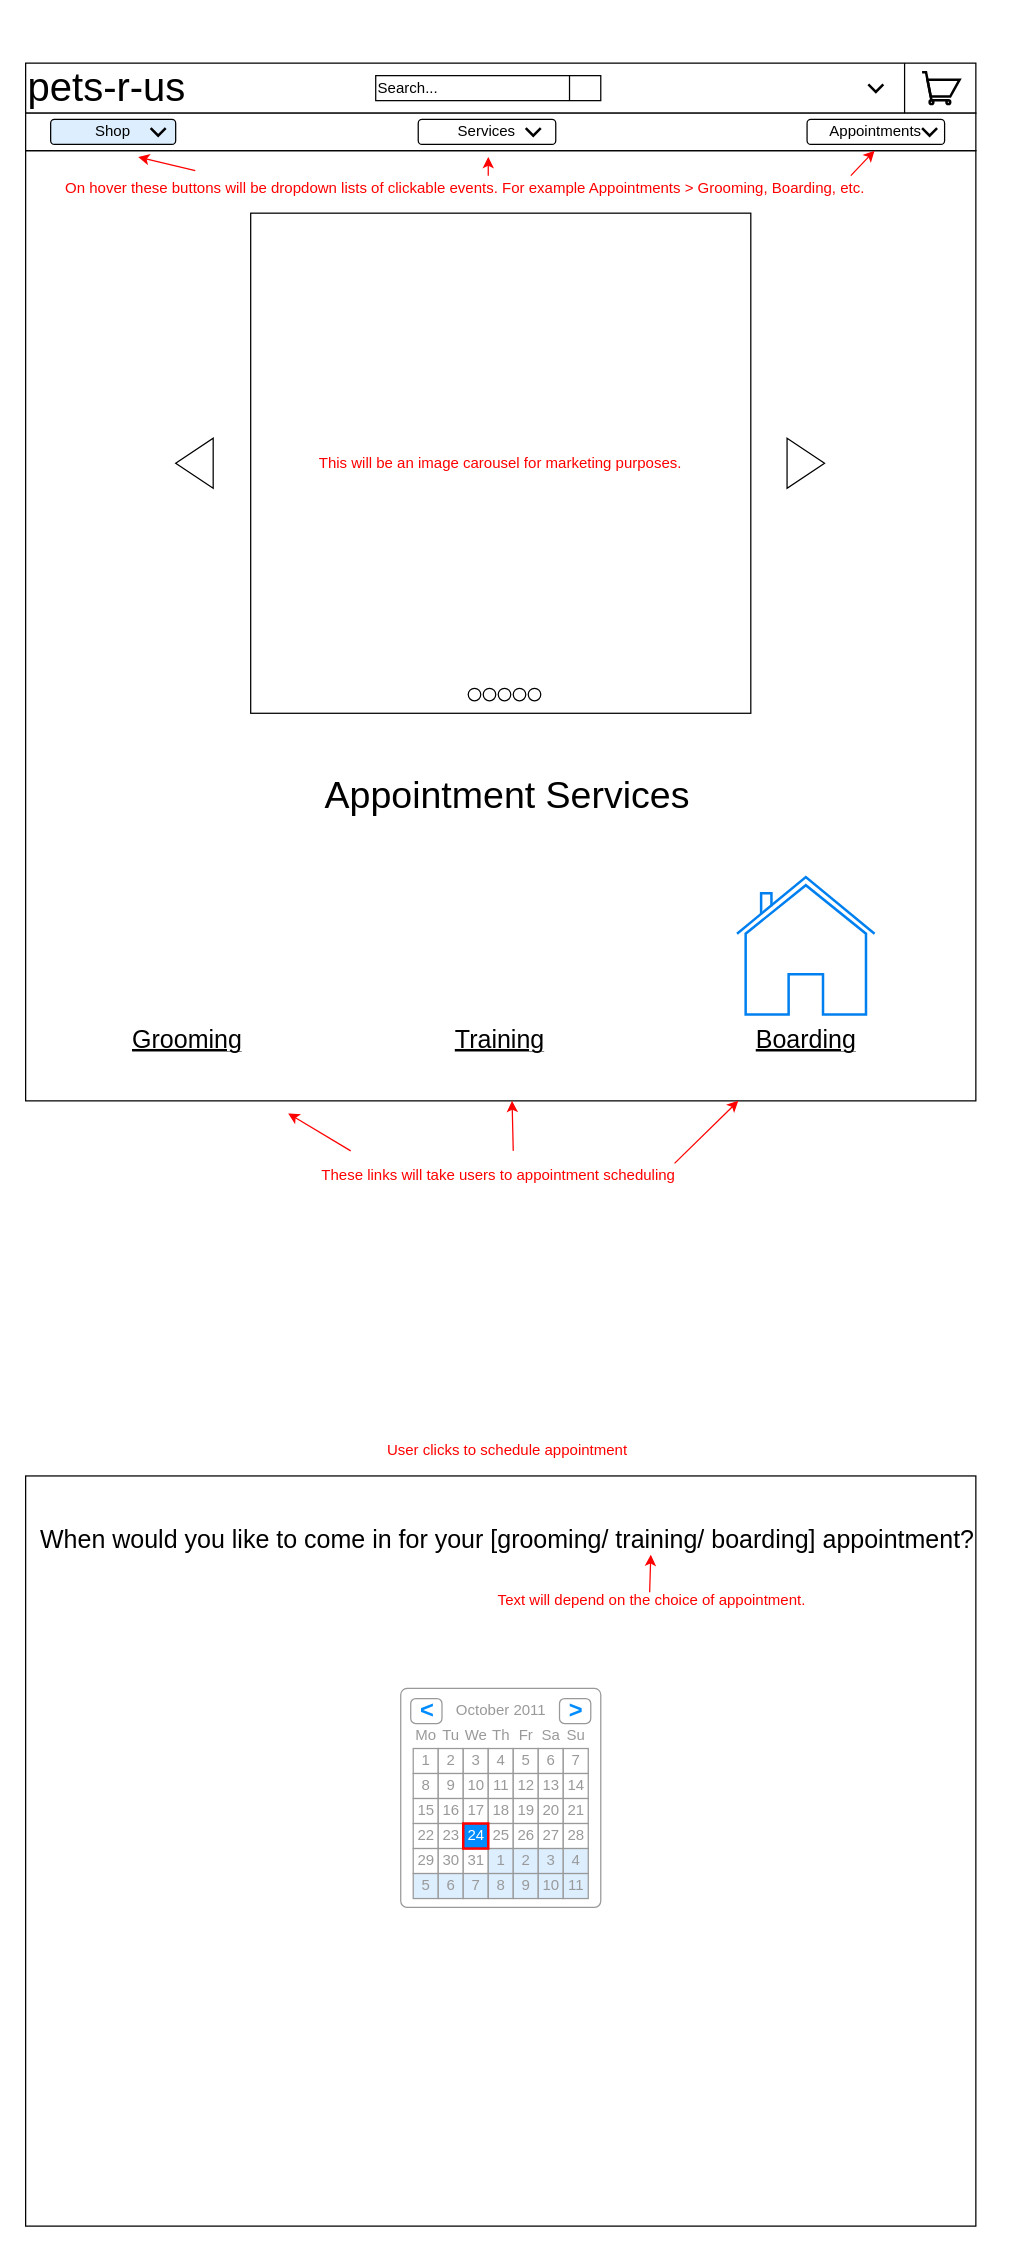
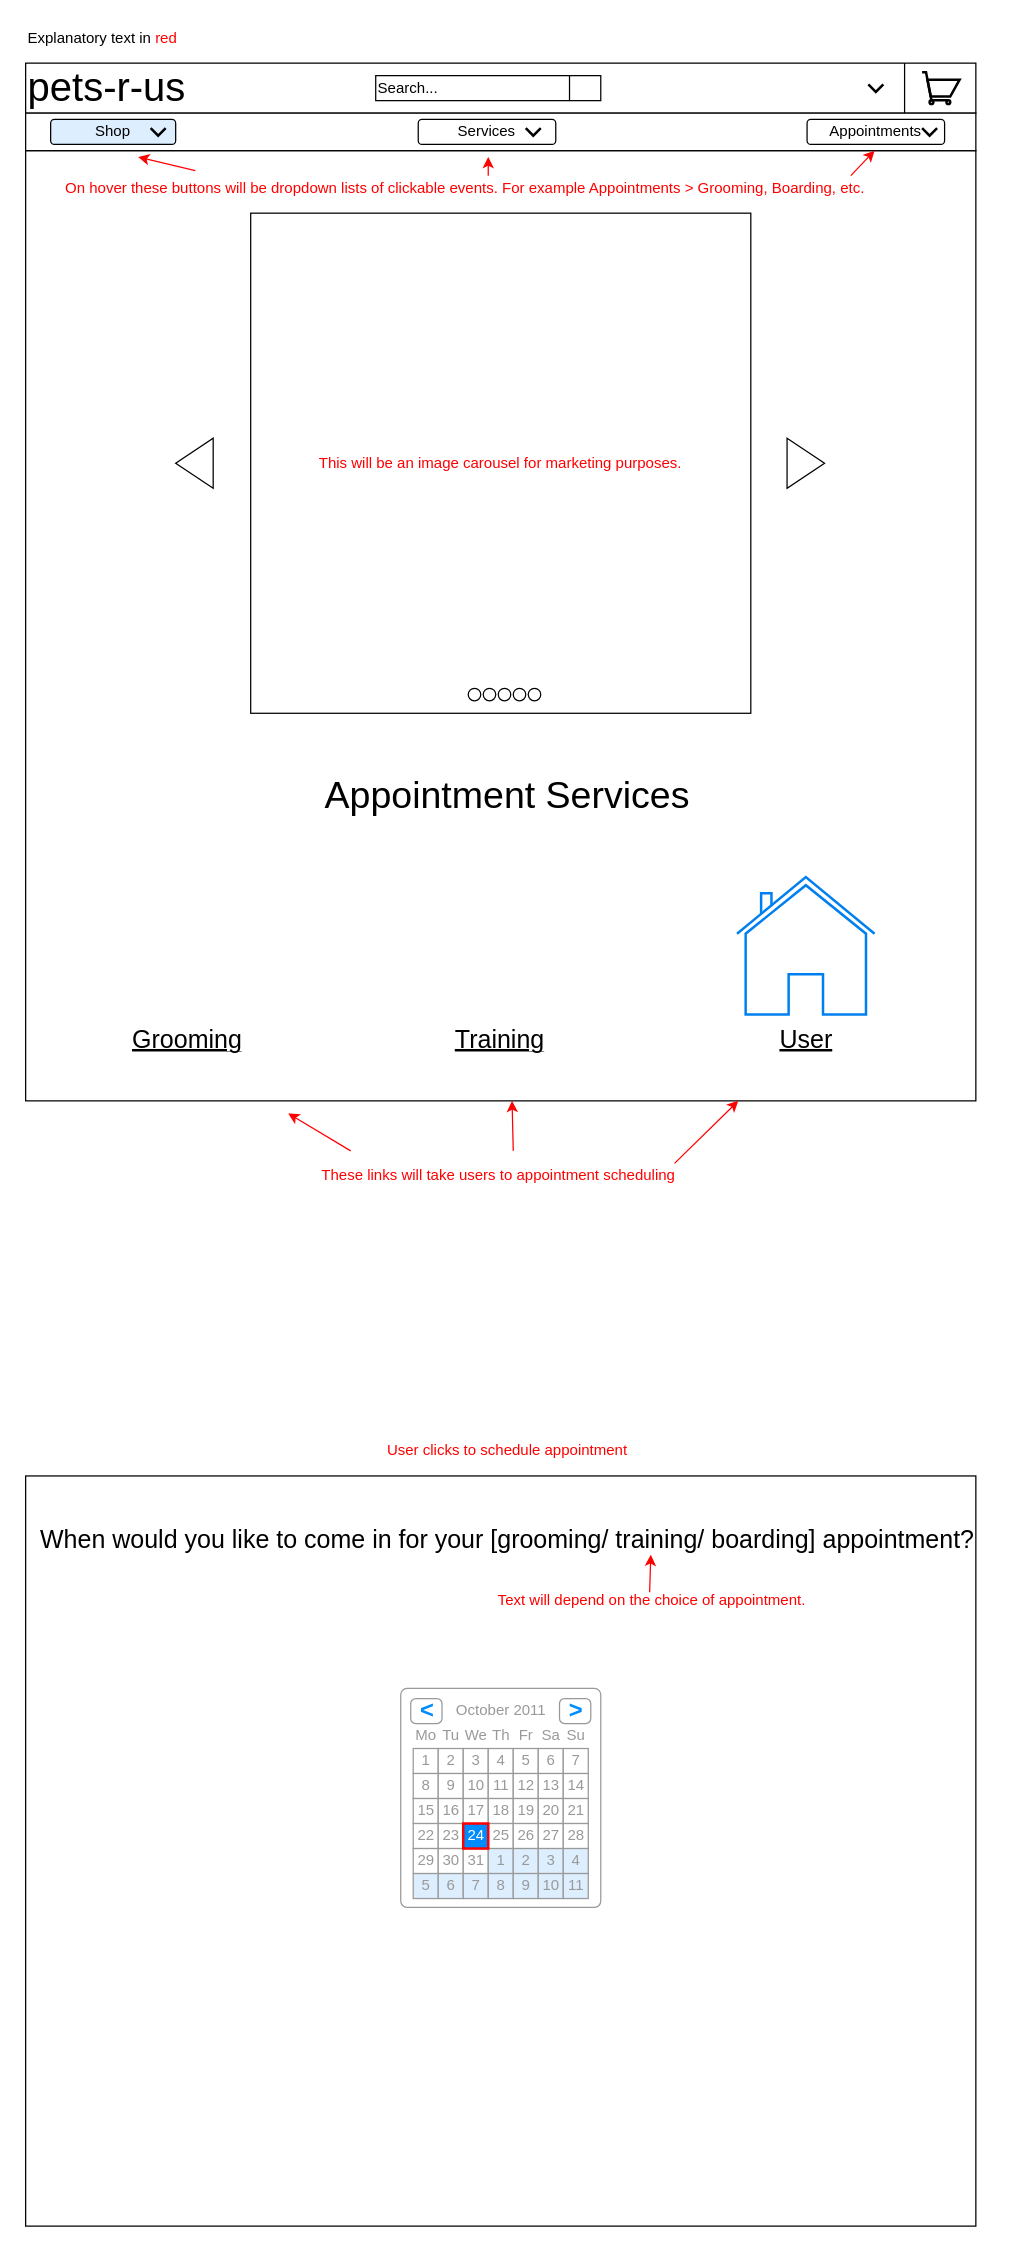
node "Explanatory text in red": added
node "Boarding": label "Boarding" -> "User"
